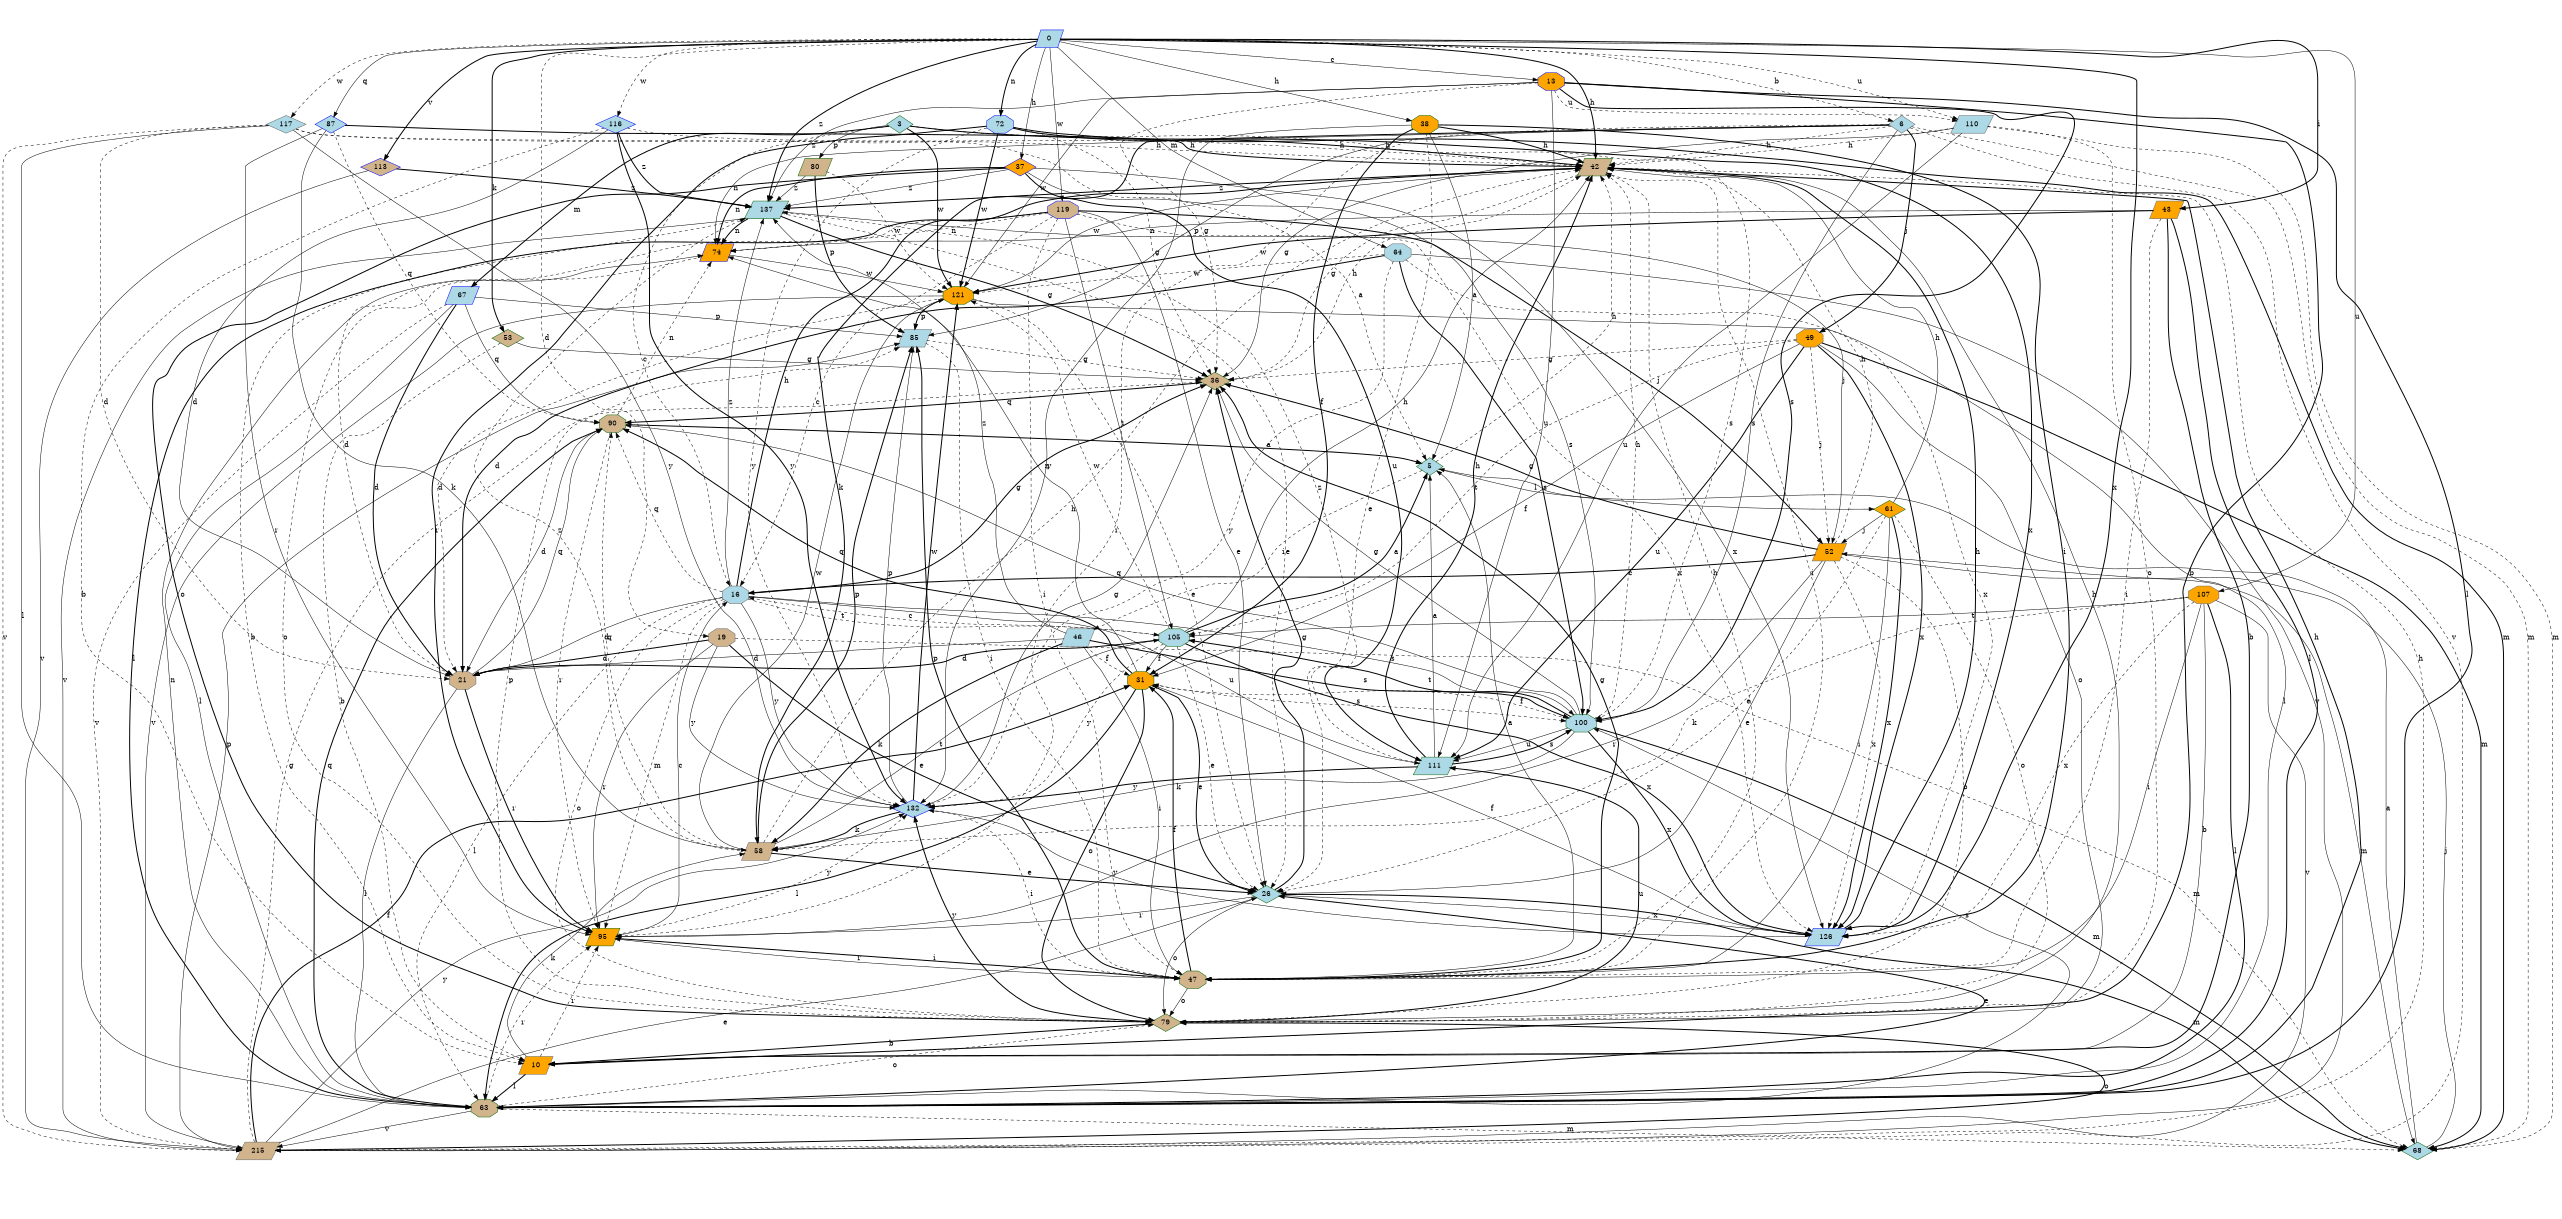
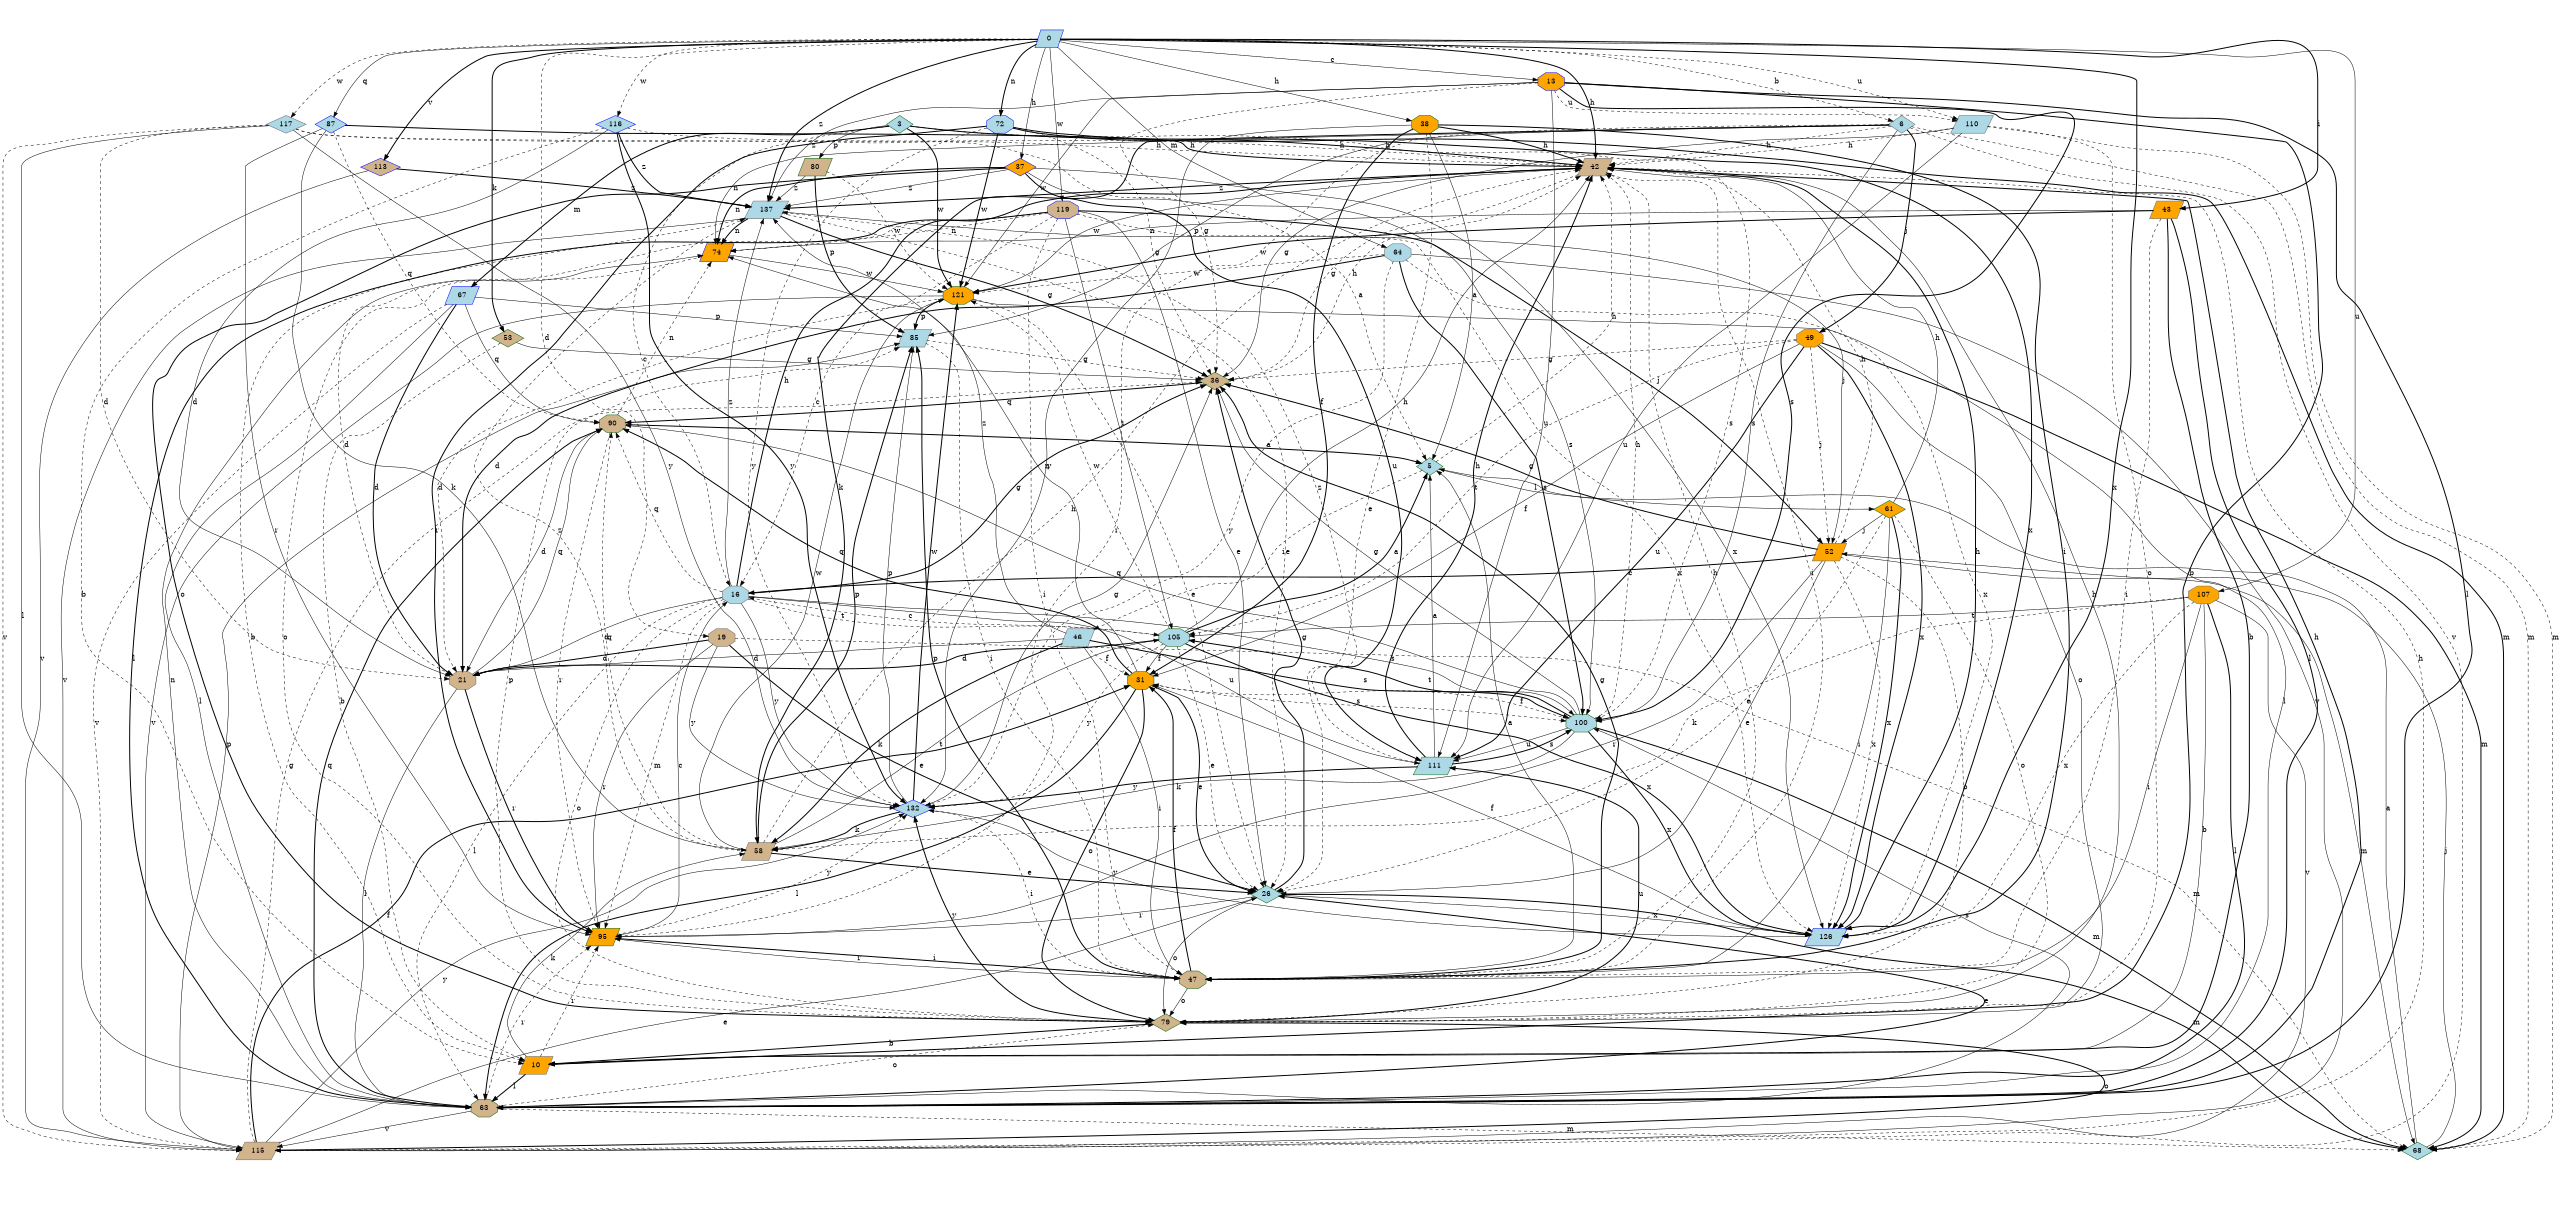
node "42": color darkgreen -> gray40
node "137": color darkgreen -> gray40
node "215": label "215" -> "115"
